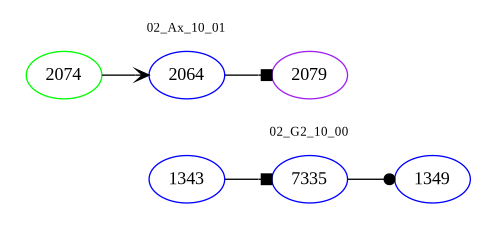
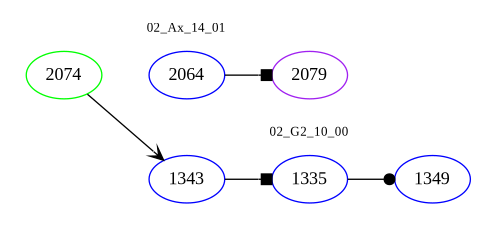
cluster "02_Ax_10_01": label "02_Ax_10_01" -> "02_Ax_14_01"
edge "2074" -> "2064": now "2074" -> "1343"
node "7335": label "7335" -> "1335"
